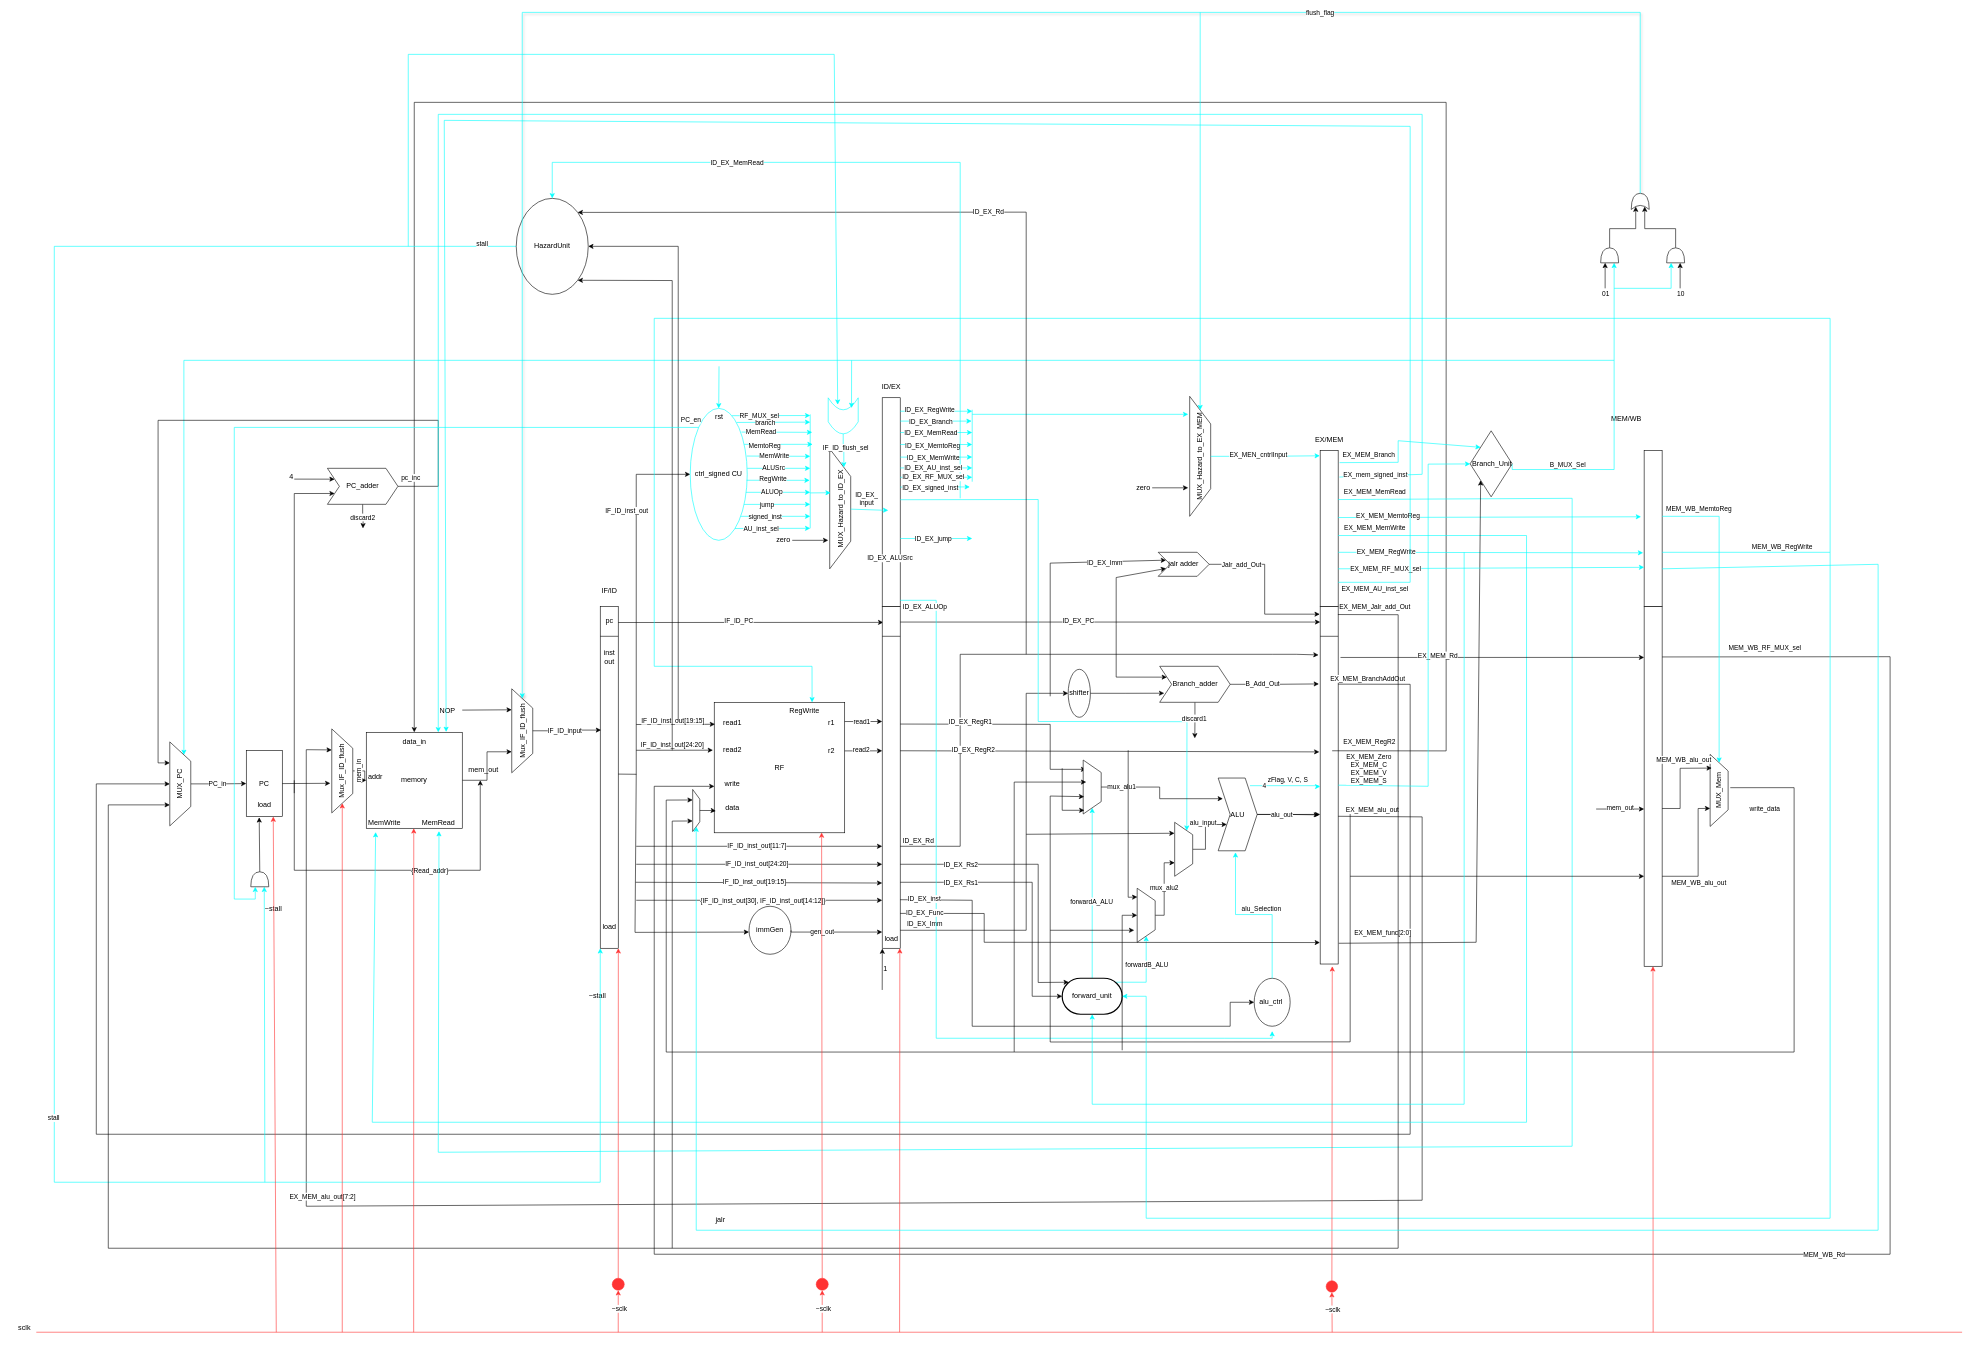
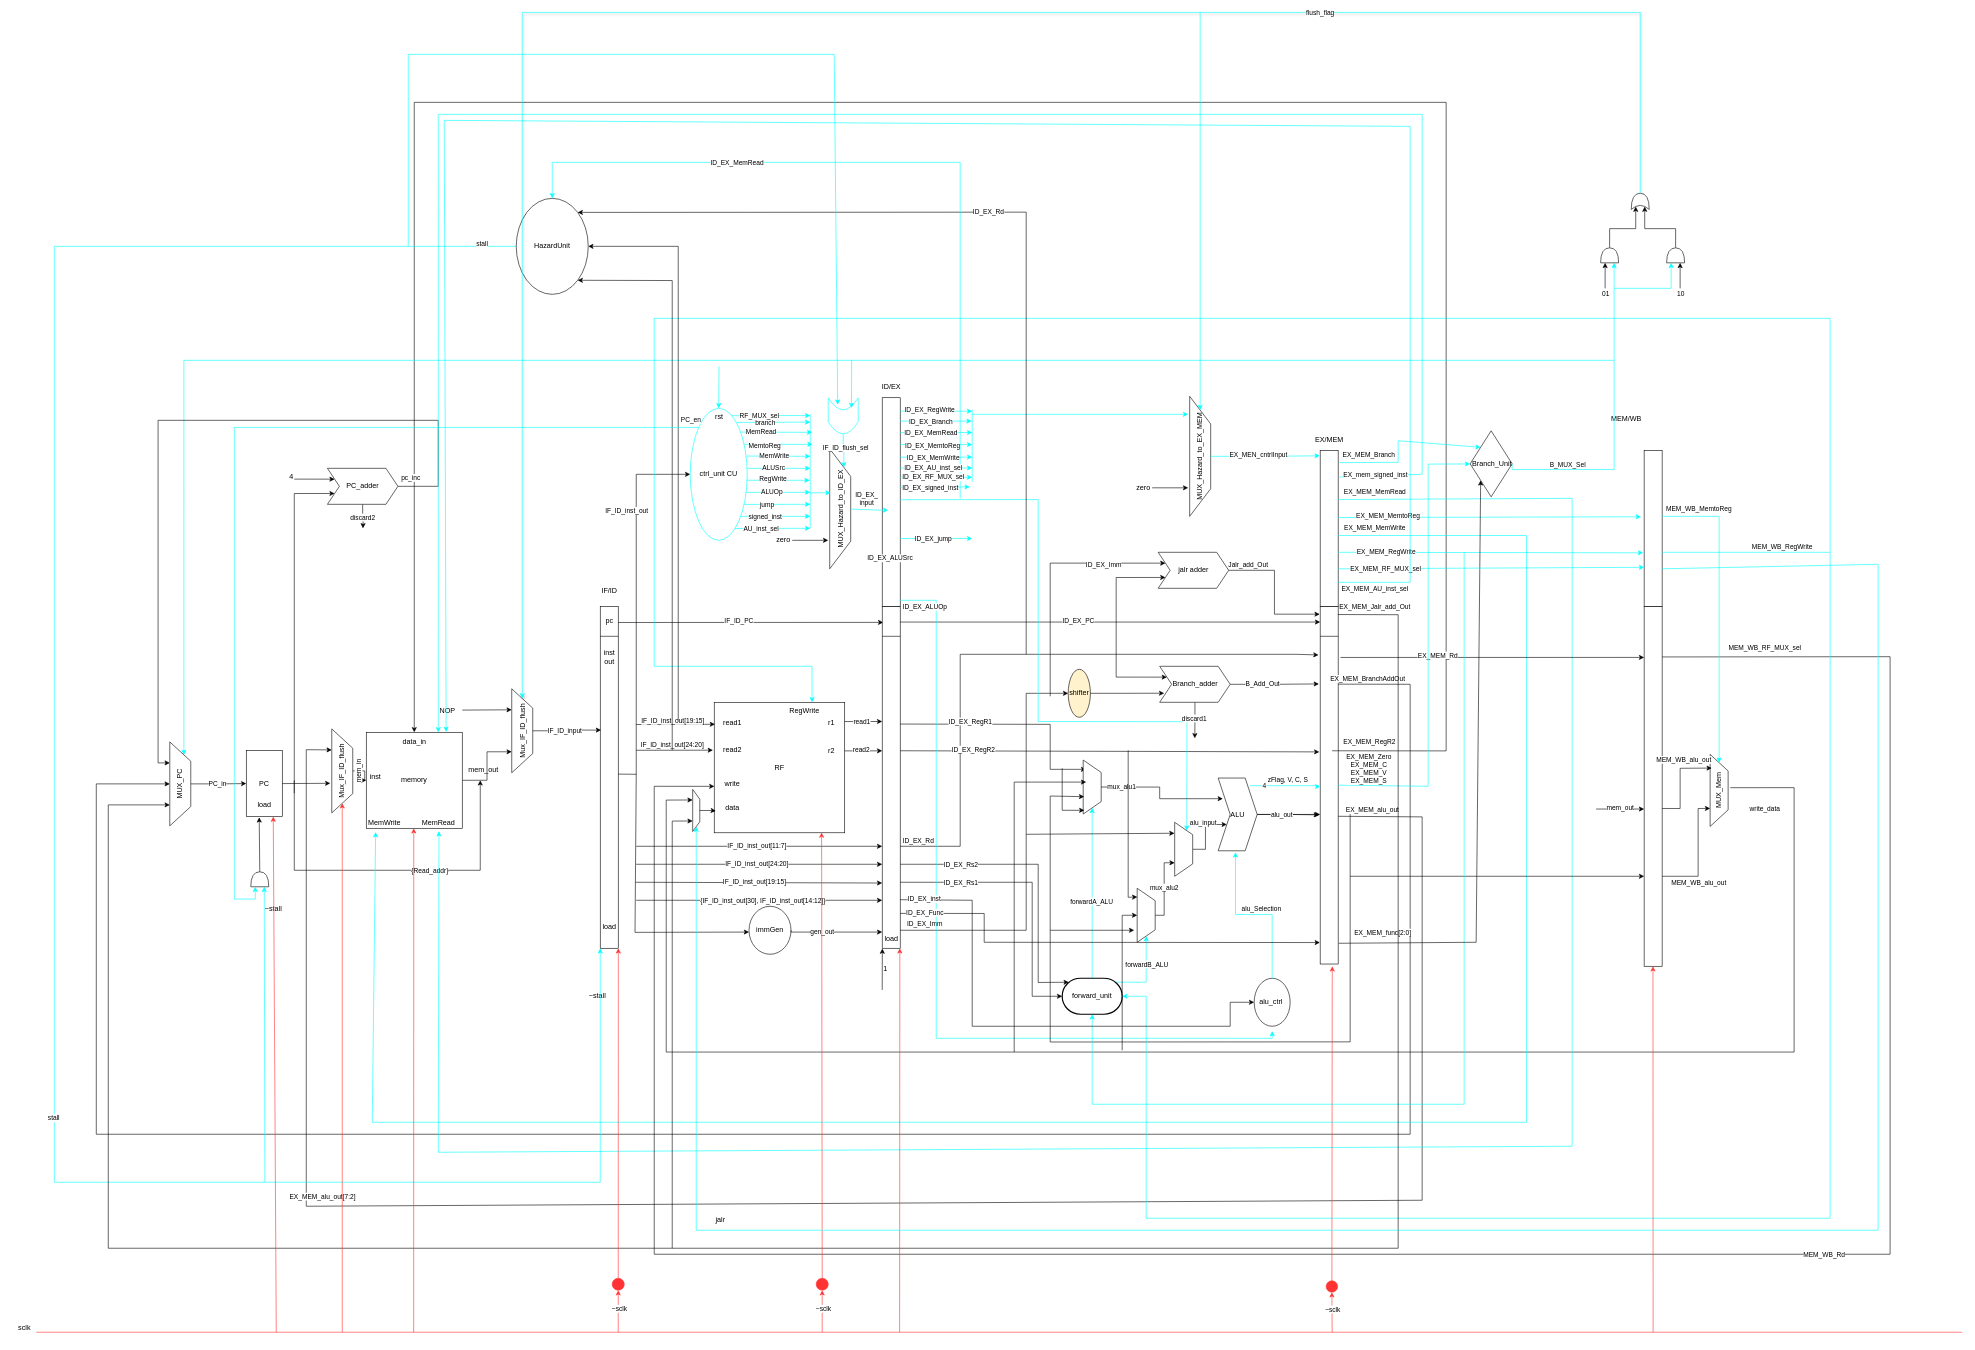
node "ctrl_signed CU": label "ctrl_signed CU" -> "ctrl_unit CU"
node "jalr adder": size 51x24 -> 71x36
node "shifter": fillcolor #ffffff -> #fff2cc
node "addr": label "addr" -> "inst"
